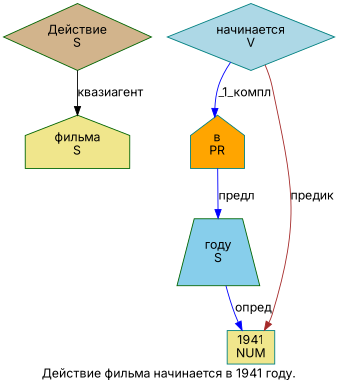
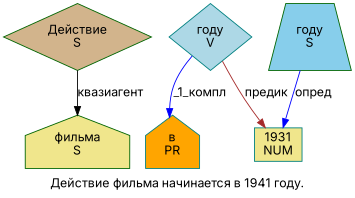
node "начинается V": label "начинается V" -> "году V"
edge "в PR" -> "году S": removed, label "предл"
node "1941 NUM": label "1941 NUM" -> "1931 NUM"
